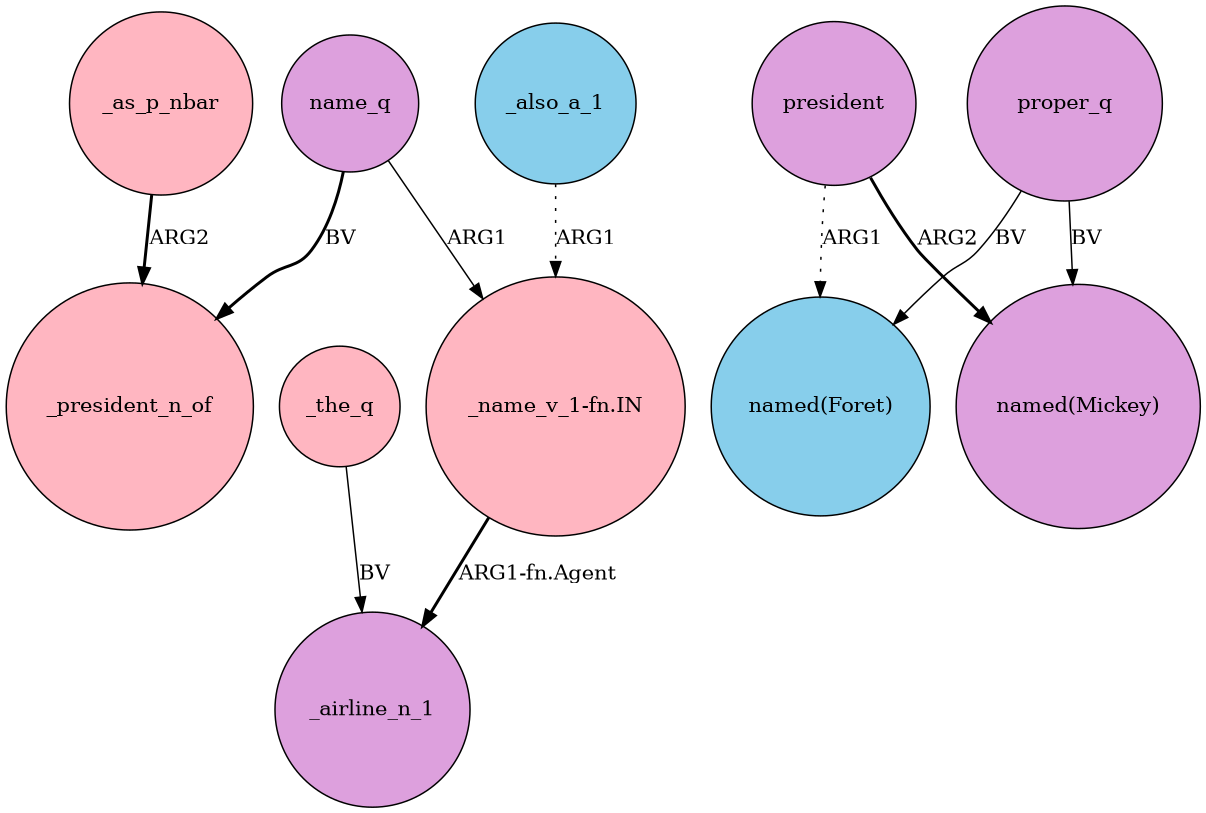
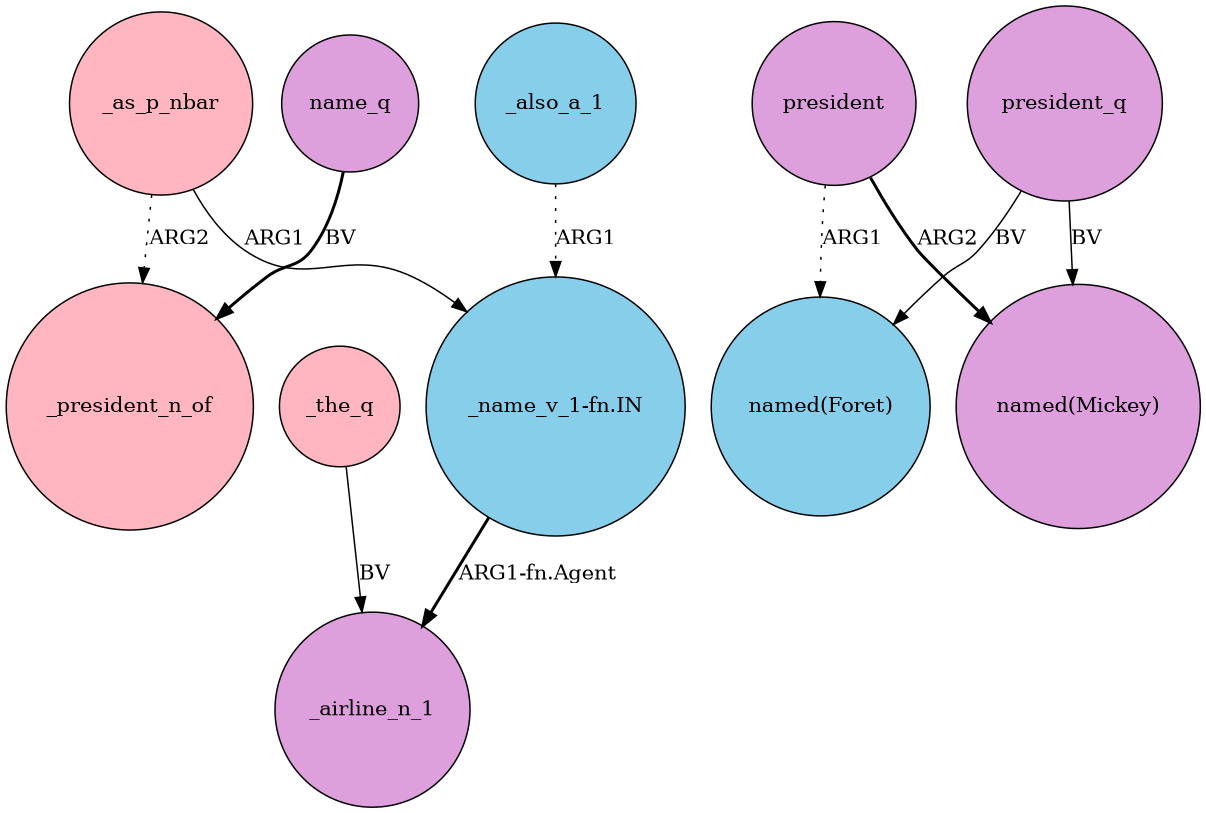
node "proper_q": label "proper_q" -> "president_q"
edge "name_q" -> "_name_v_1-fn.IN": now "_as_p_nbar" -> "_name_v_1-fn.IN"
edge "_as_p_nbar" -> "_president_n_of": style bold -> dotted
node "_name_v_1-fn.IN": fillcolor lightpink -> skyblue
